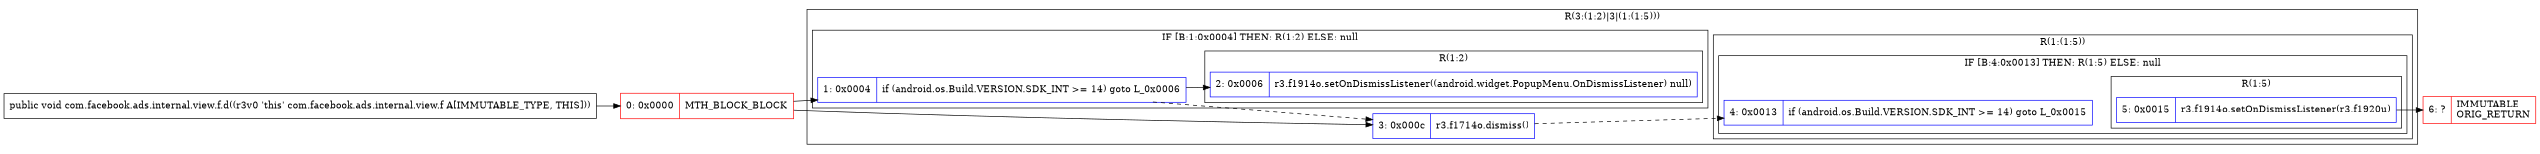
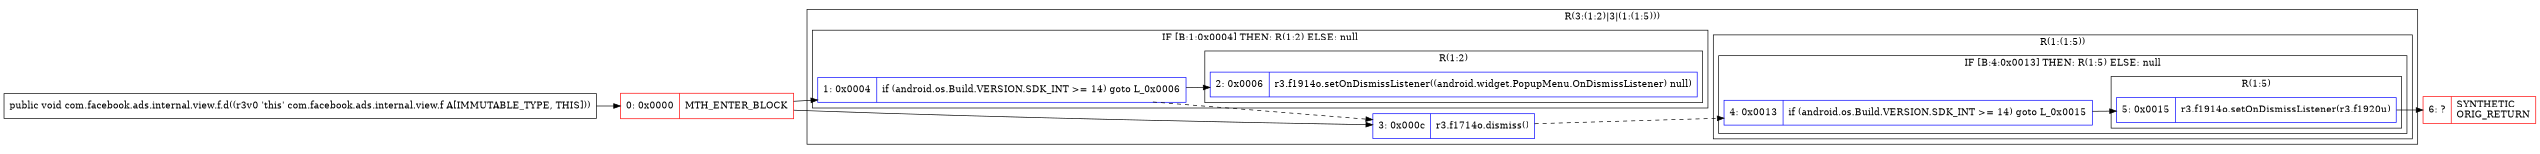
node "6: ?": text "IMMUTABLE" -> "SYNTHETIC"
node "0: 0x0000": text "MTH_BLOCK_BLOCK" -> "MTH_ENTER_BLOCK"
edge "4: 0x0013" -> "5: 0x0015": added
